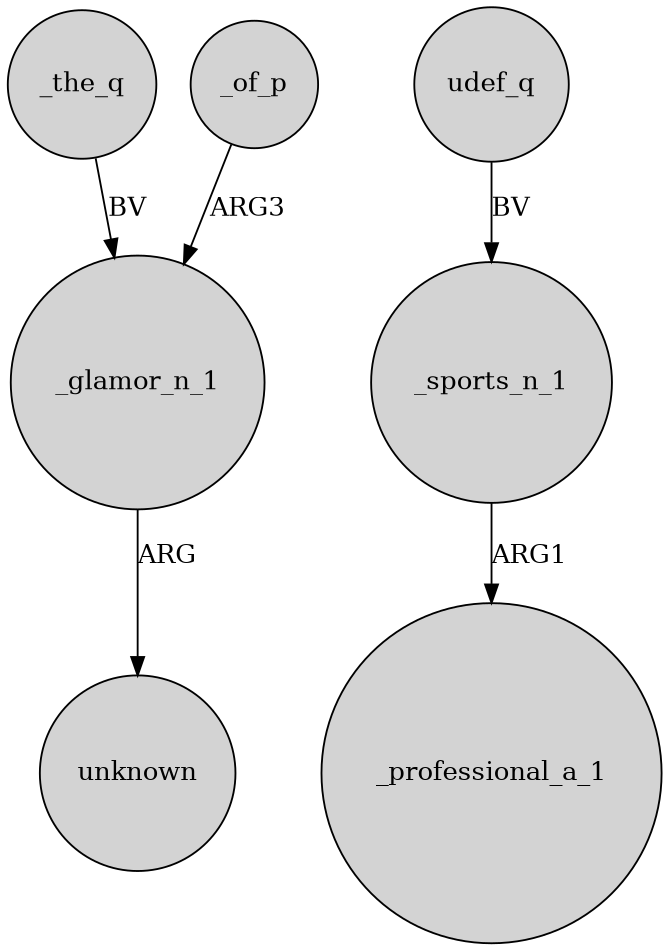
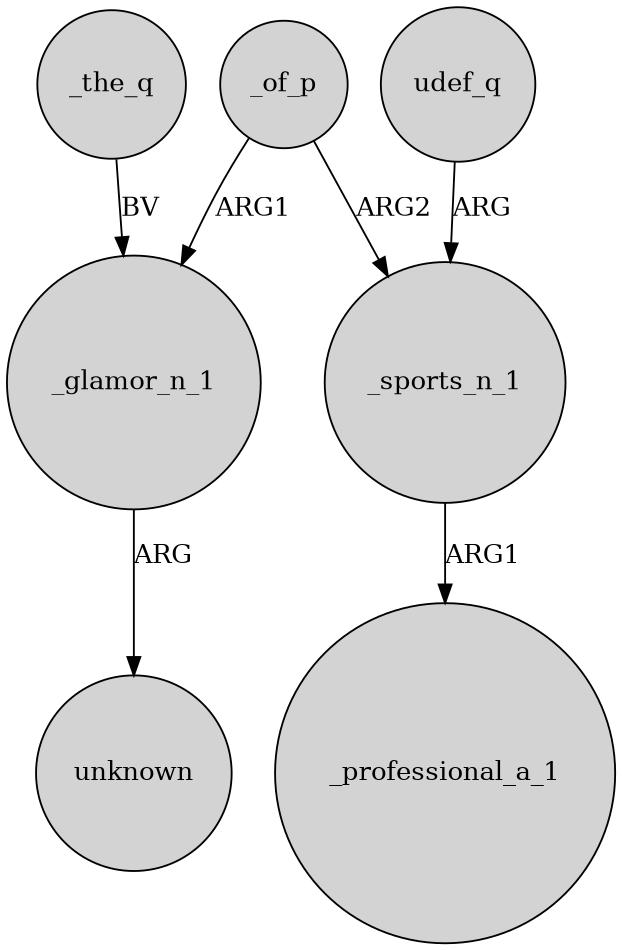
edge "_of_p" -> "_sports_n_1": added, label "ARG2"
edge "_of_p" -> "_glamor_n_1": label "ARG3" -> "ARG1"
edge "udef_q" -> "_sports_n_1": label "BV" -> "ARG"
